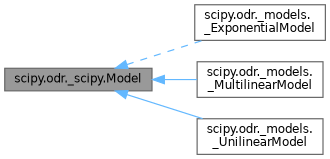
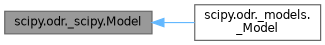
node "scipy.odr._models. _ExponentialModel": removed
node "scipy.odr._models. _MultilinearModel": removed
node "scipy.odr._models. _UnilinearModel": label "scipy.odr._models. _UnilinearModel" -> "scipy.odr._models. _Model"
